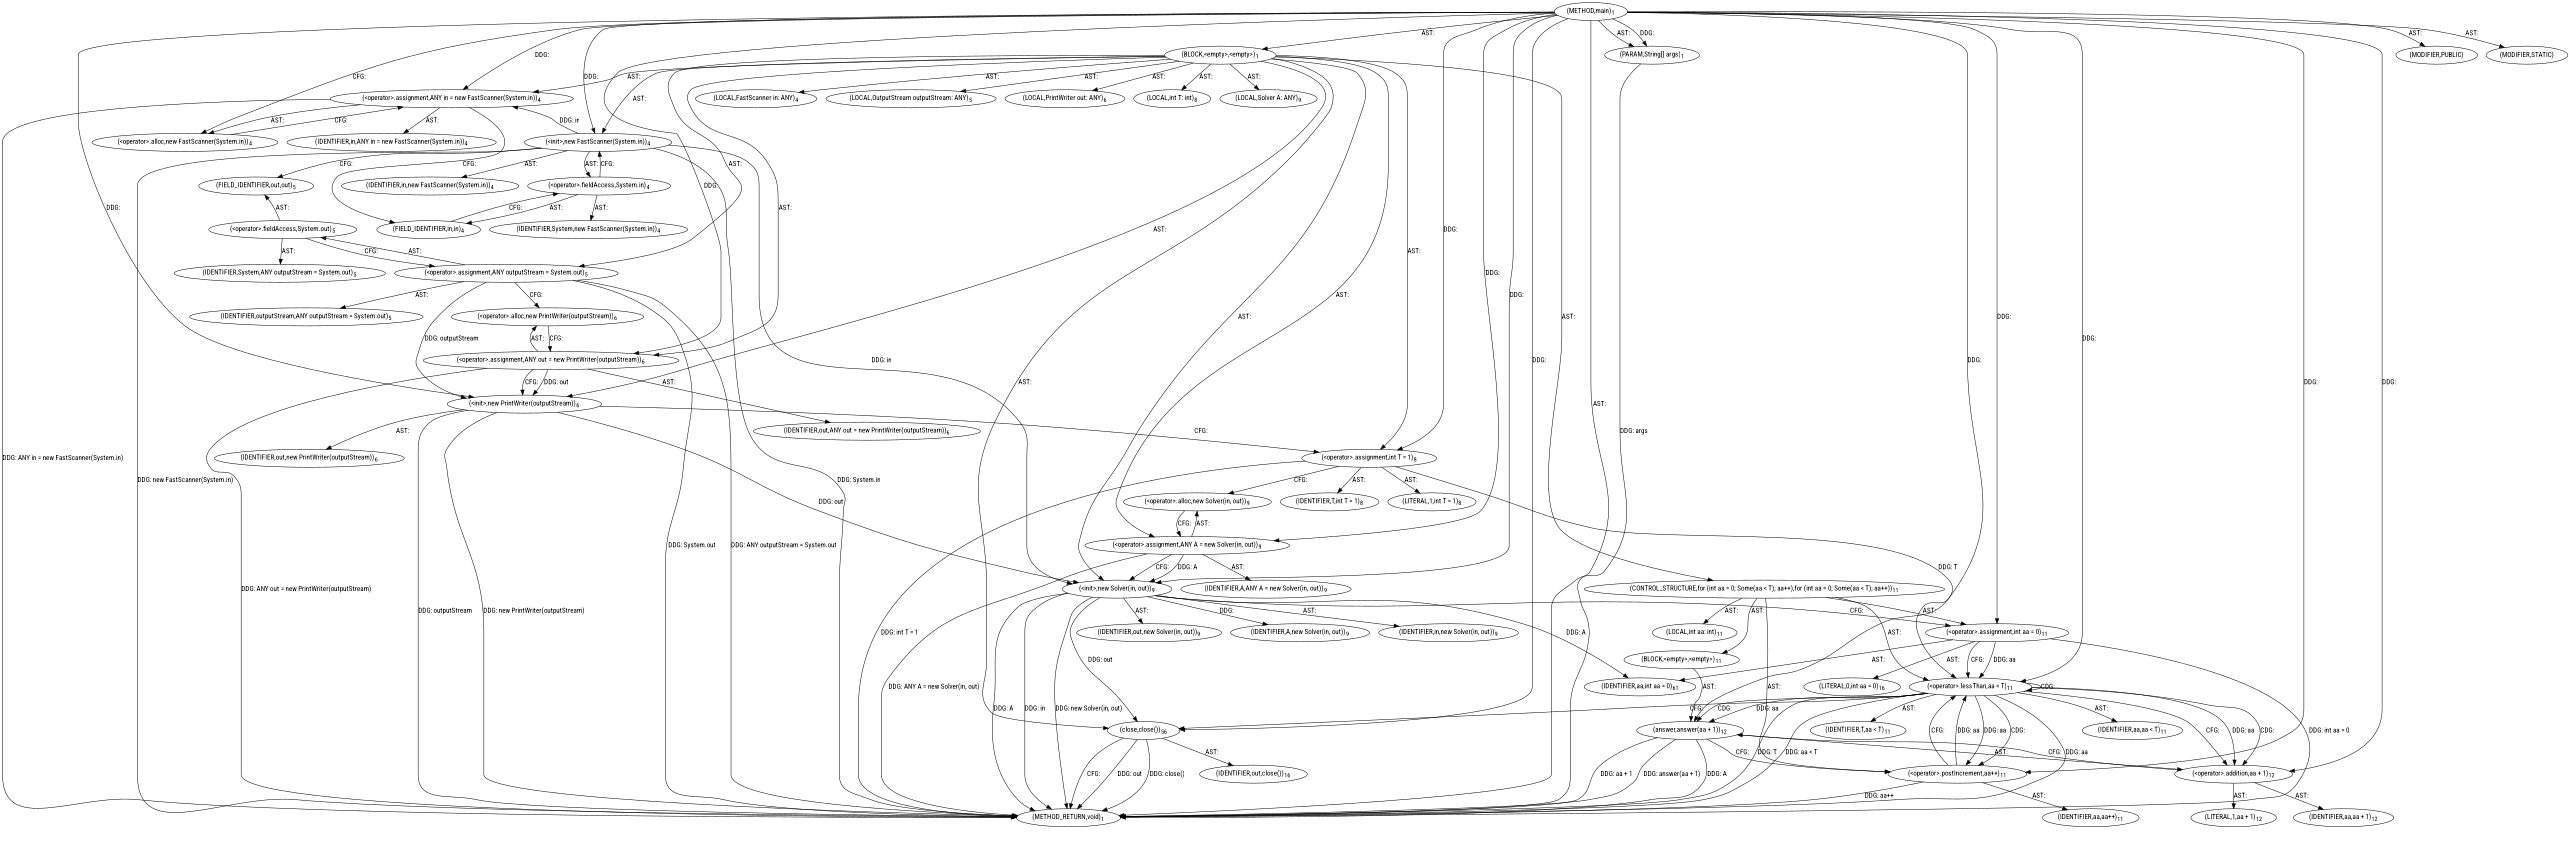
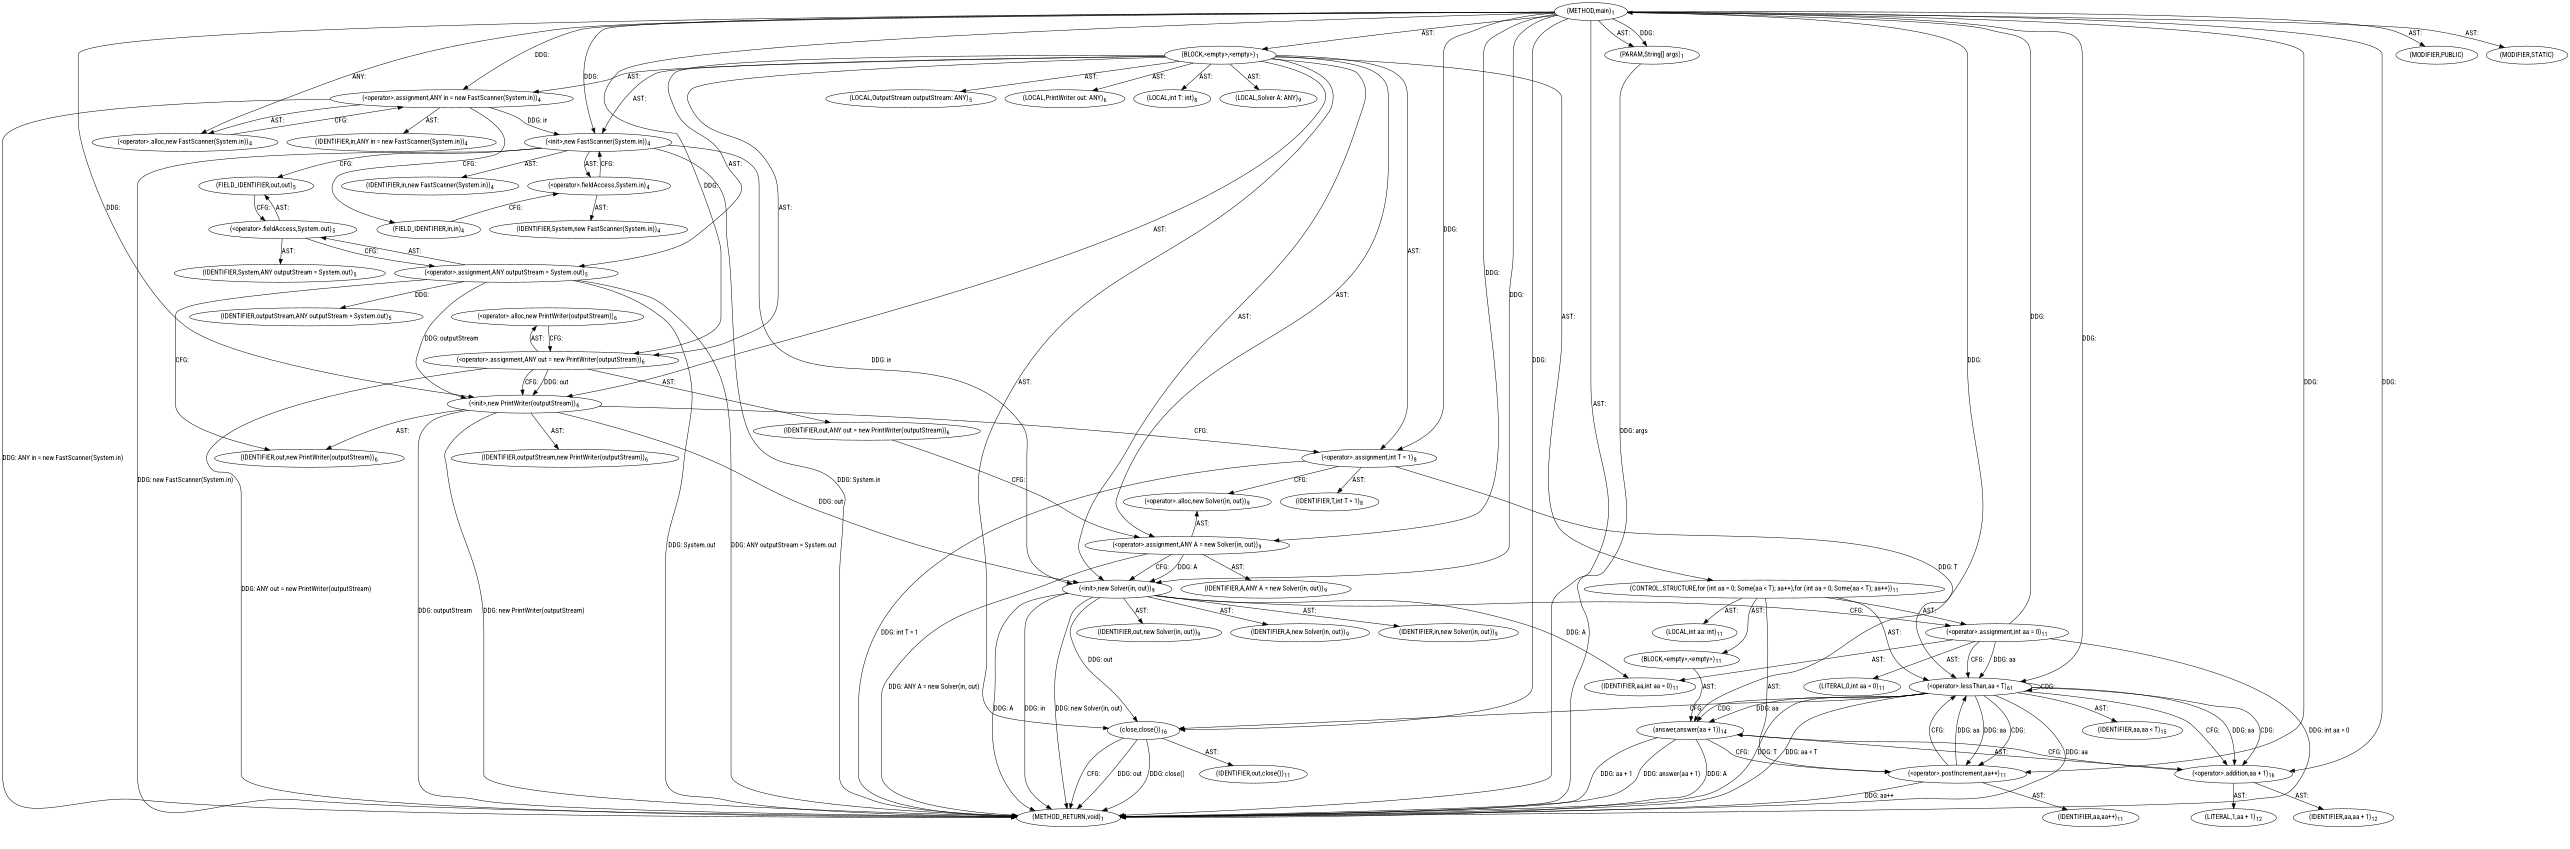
edge "(METHOD,main)" -> "(<operator>.alloc,new FastScanner(System.in))": label "CFG: " -> "ANY: "
node "(LOCAL,FastScanner in: ANY)": removed
edge "(<init>,new FastScanner(System.in))" -> "(<operator>.assignment,ANY in = new FastScanner(System.in))": reversed
edge "(METHOD,main)" -> "(<operator>.assignment,int aa = 0)": reversed
edge "(FIELD_IDENTIFIER,out,out)" -> "(<operator>.fieldAccess,System.out)": added, label "CFG:"
edge "(<operator>.fieldAccess,System.in)" -> "(FIELD_IDENTIFIER,in,in)": removed, label "AST:"
edge "(<operator>.assignment,ANY outputStream = System.out)" -> "(<operator>.alloc,new PrintWriter(outputStream))": now "(<operator>.assignment,ANY outputStream = System.out)" -> "(IDENTIFIER,out,new PrintWriter(outputStream))"
edge "(<operator>.assignment,ANY outputStream = System.out)" -> "(IDENTIFIER,outputStream,ANY outputStream = System.out)": label "AST: " -> "DDG: "
node "(IDENTIFIER,outputStream,new PrintWriter(outputStream))": added
node "(LITERAL,1,int T = 1)": removed
edge "(<operator>.alloc,new Solver(in, out))" -> "(<operator>.assignment,ANY A = new Solver(in, out))": now "(IDENTIFIER,out,ANY out = new PrintWriter(outputStream))" -> "(<operator>.assignment,ANY A = new Solver(in, out))"
edge "(<init>,new Solver(in, out))" -> "(IDENTIFIER,A,new Solver(in, out))": label "DDG: " -> "AST: "
node "(IDENTIFIER,aa,int aa = 0)": text "61" -> "11"
node "(LITERAL,0,int aa = 0)": text "16" -> "11"
node "(<operator>.lessThan,aa < T)": text "11" -> "61"
node "(close,close())": text "56" -> "16"
node "(answer,answer(aa + 1))": text "12" -> "14"
node "(IDENTIFIER,aa,aa < T)": text "11" -> "15"
node "(IDENTIFIER,T,aa < T)": removed
node "(IDENTIFIER,out,close())": text "16" -> "11"
node "(<operator>.addition,aa + 1)": text "12" -> "16"
